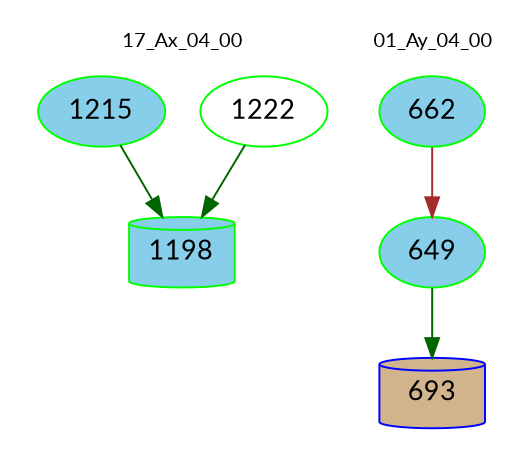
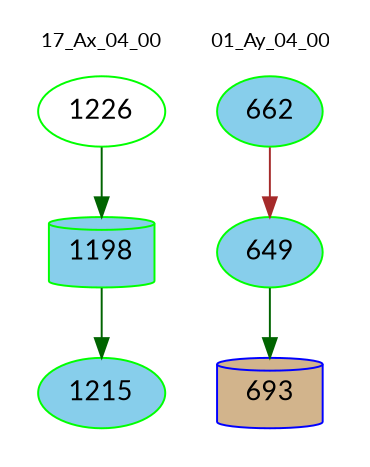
node "1222": label "1222" -> "1226"
edge "1215" -> "1198": reversed
